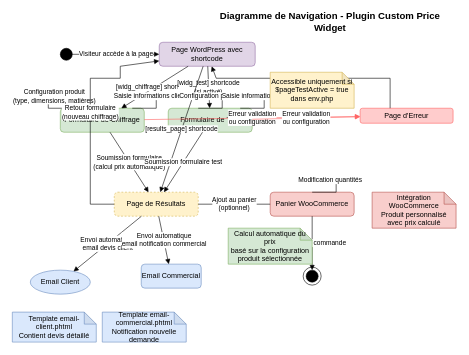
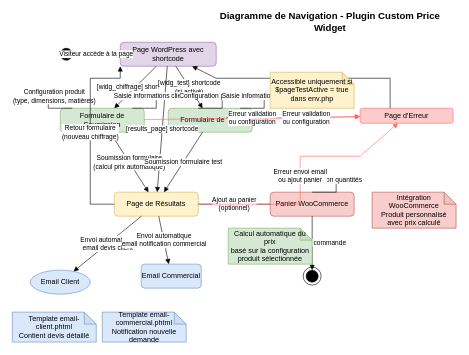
node "Page WordPress avec shortcode": moved (207, 54) -> (168, 54)
node "Formulaire de Chiffrage": label "Formulaire de Chiffrage" -> "Formulaire de Soumission"
edge "Page de Résultats" -> "Page d'Erreur": added, label "Erreur envoi email ou ajout panier"
node "Page de Résultats": style dashed -> solid
